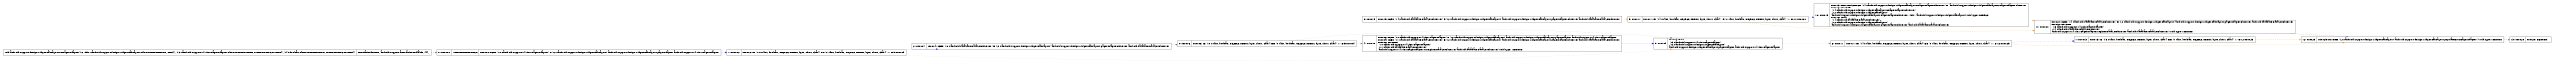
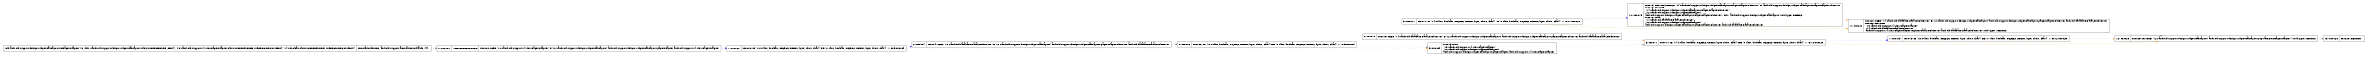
edge "8: 0x0015" -> "9: 0x0017": now "8: 0x0015" -> "6: 0x0011"
node "4: 0x0008": removed
